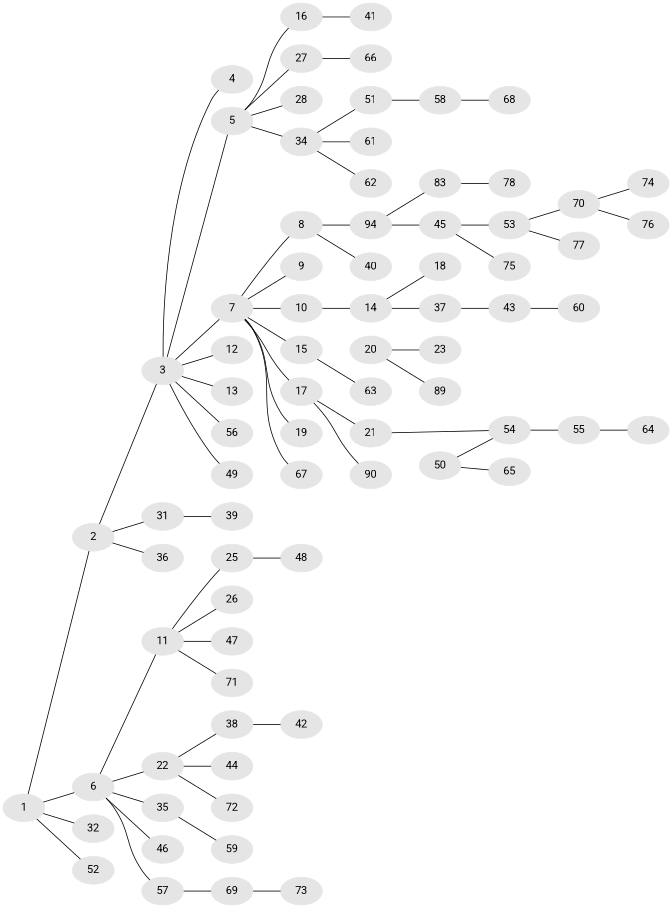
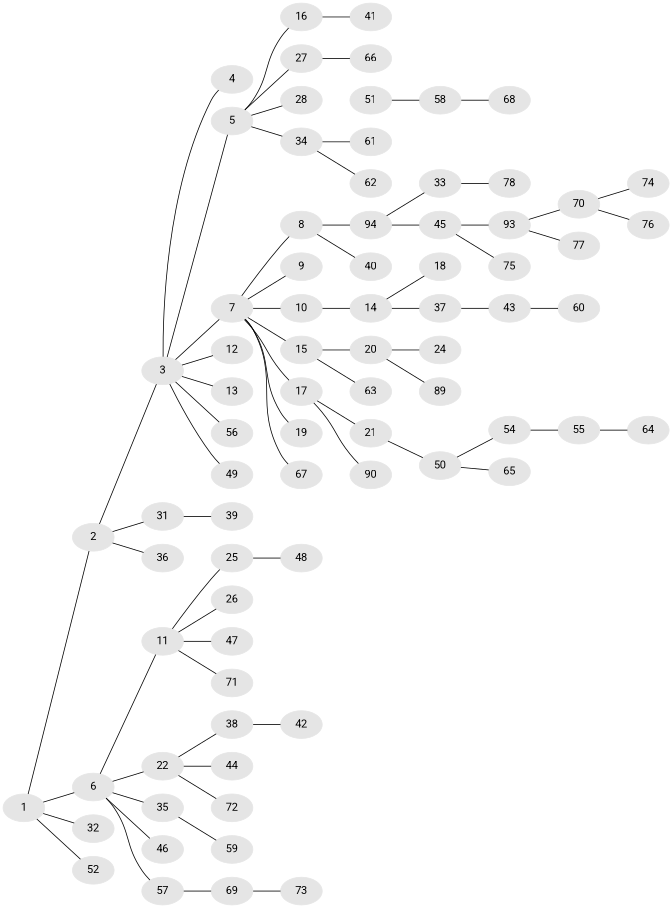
edge "51" -- "34": removed
node "83": label "83" -> "33"
node "53": label "53" -> "93"
edge "15" -- "20": added
node "23": label "23" -> "24"
edge "54" -- "21": now "50" -- "21"
